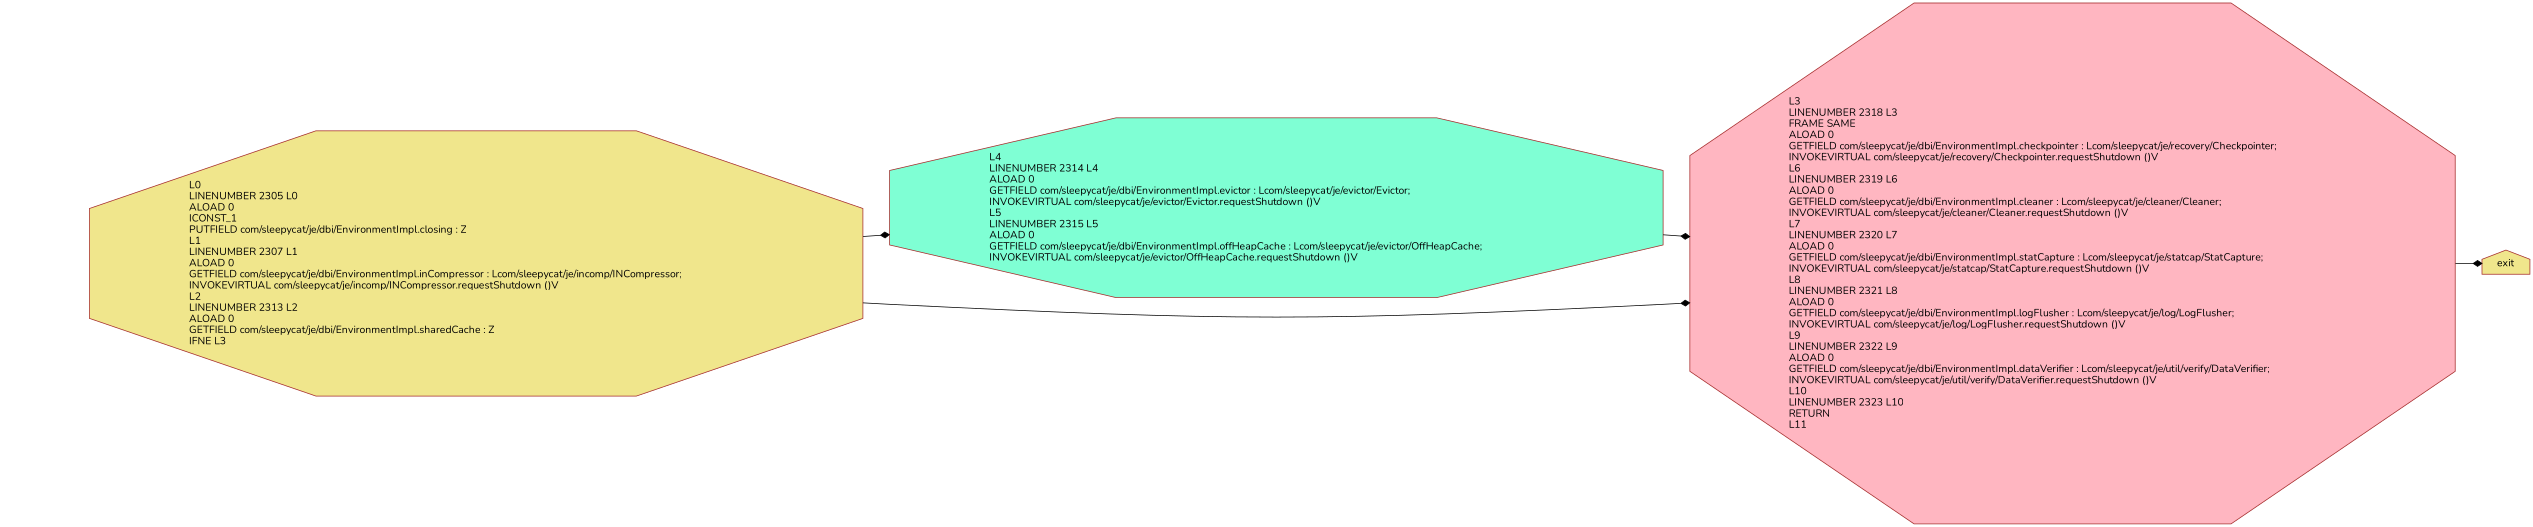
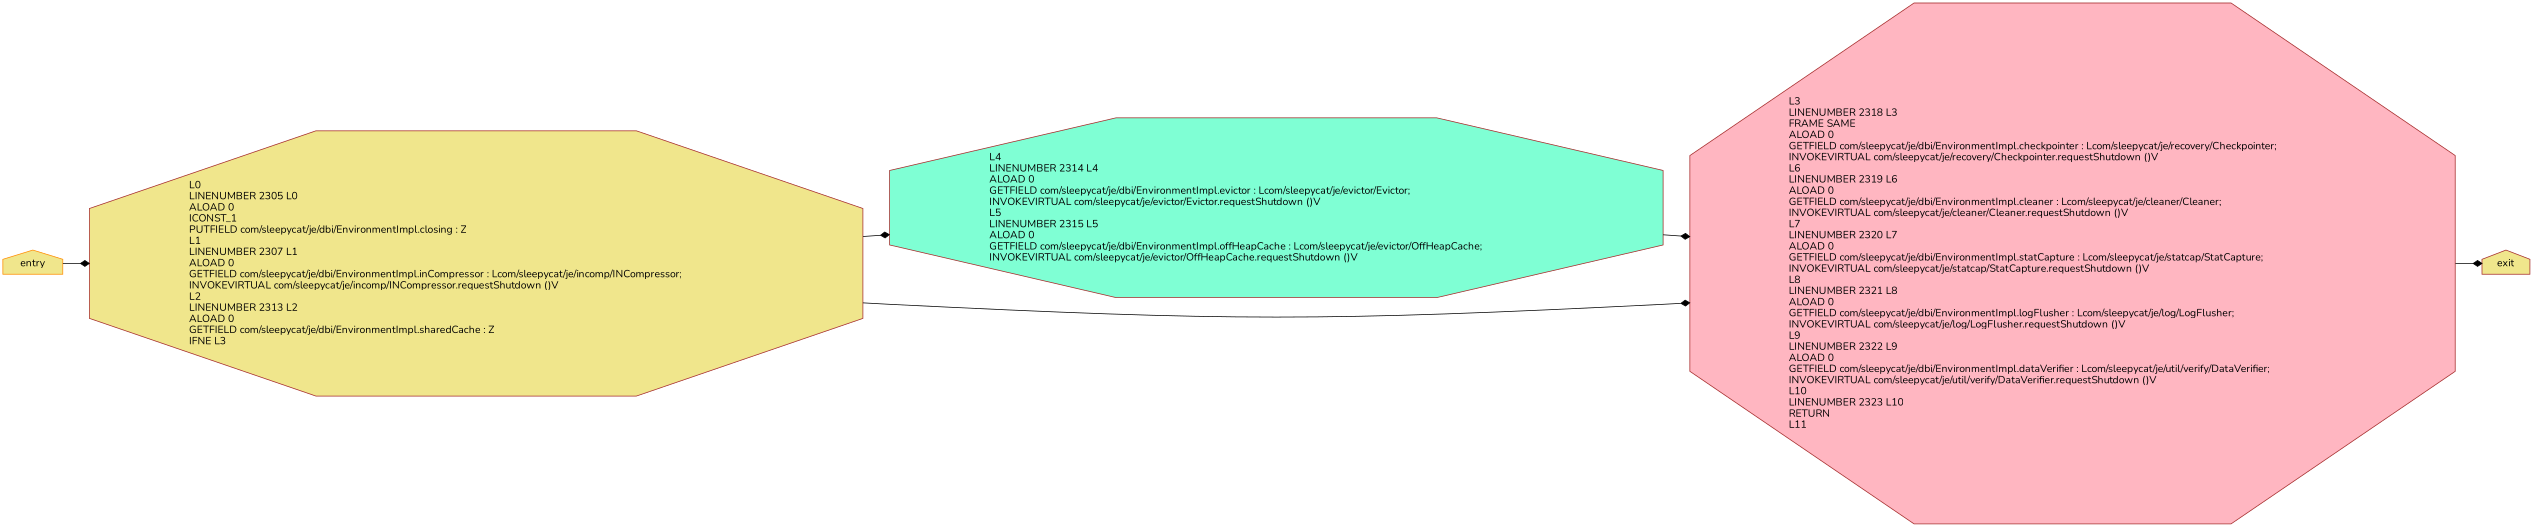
node "entry": added
